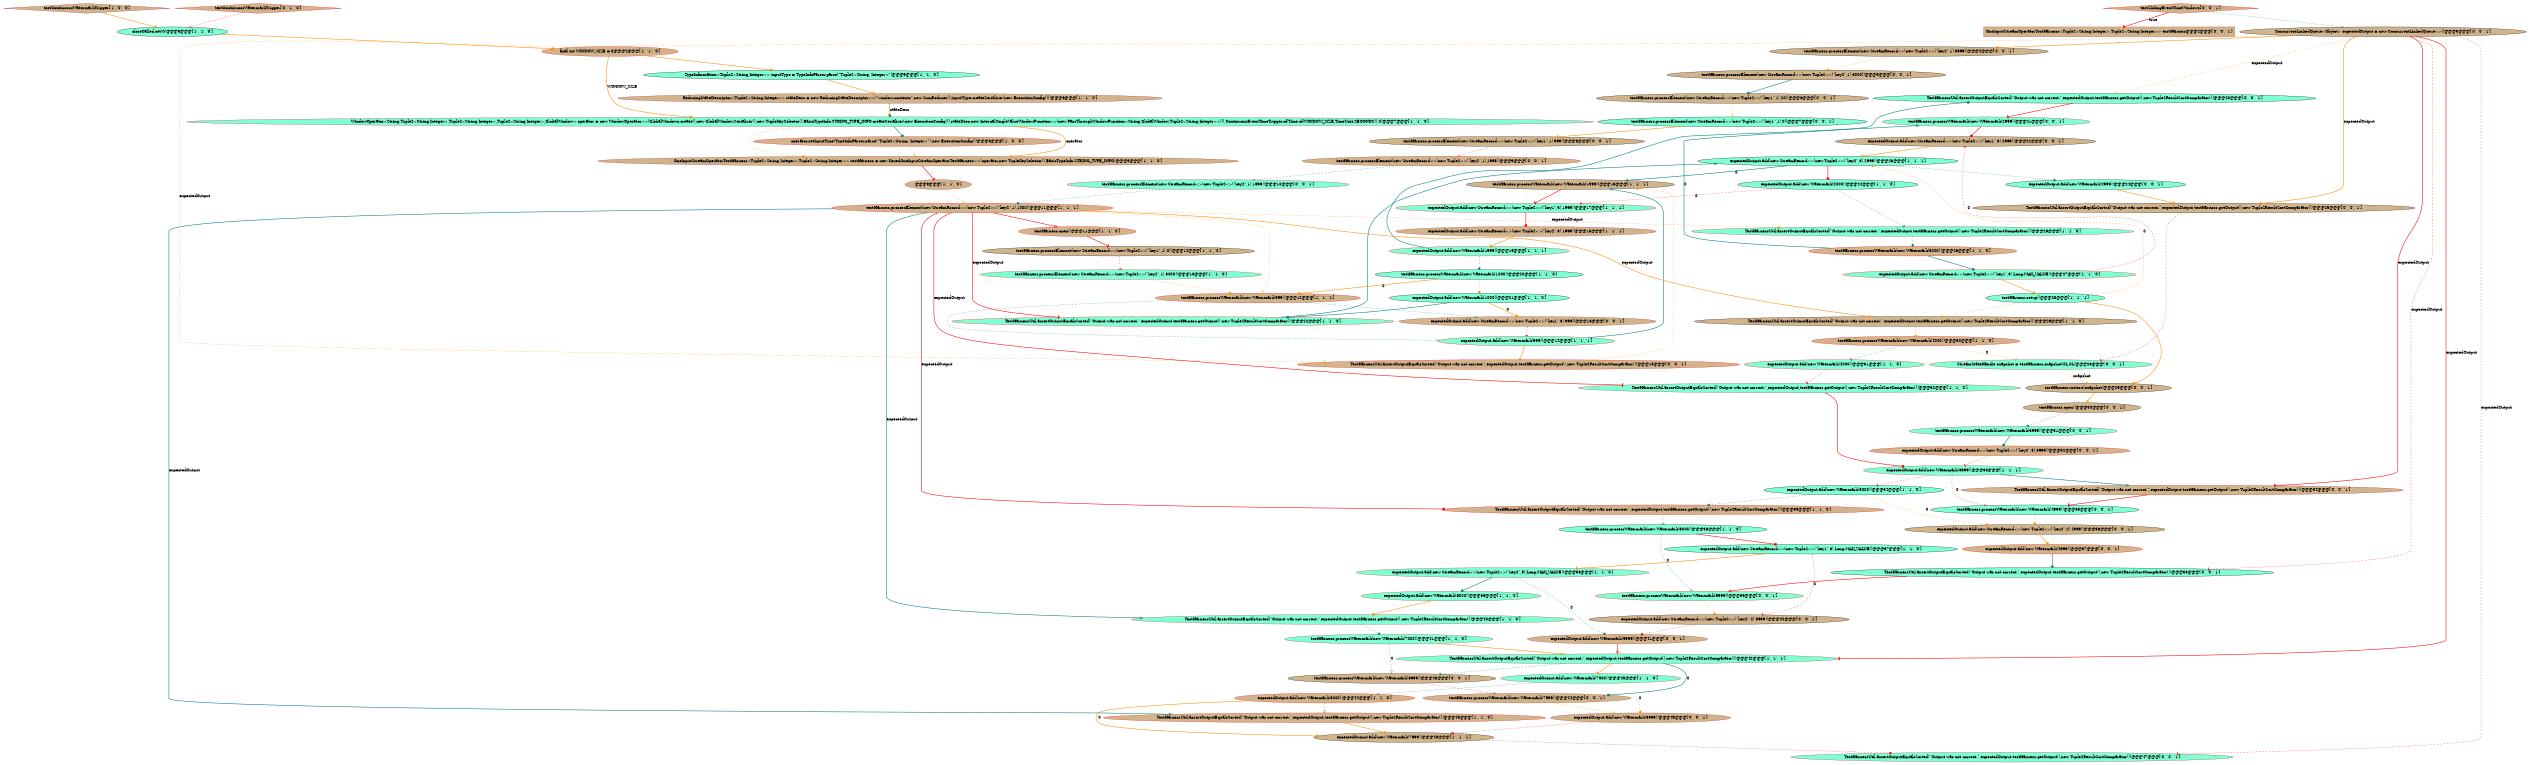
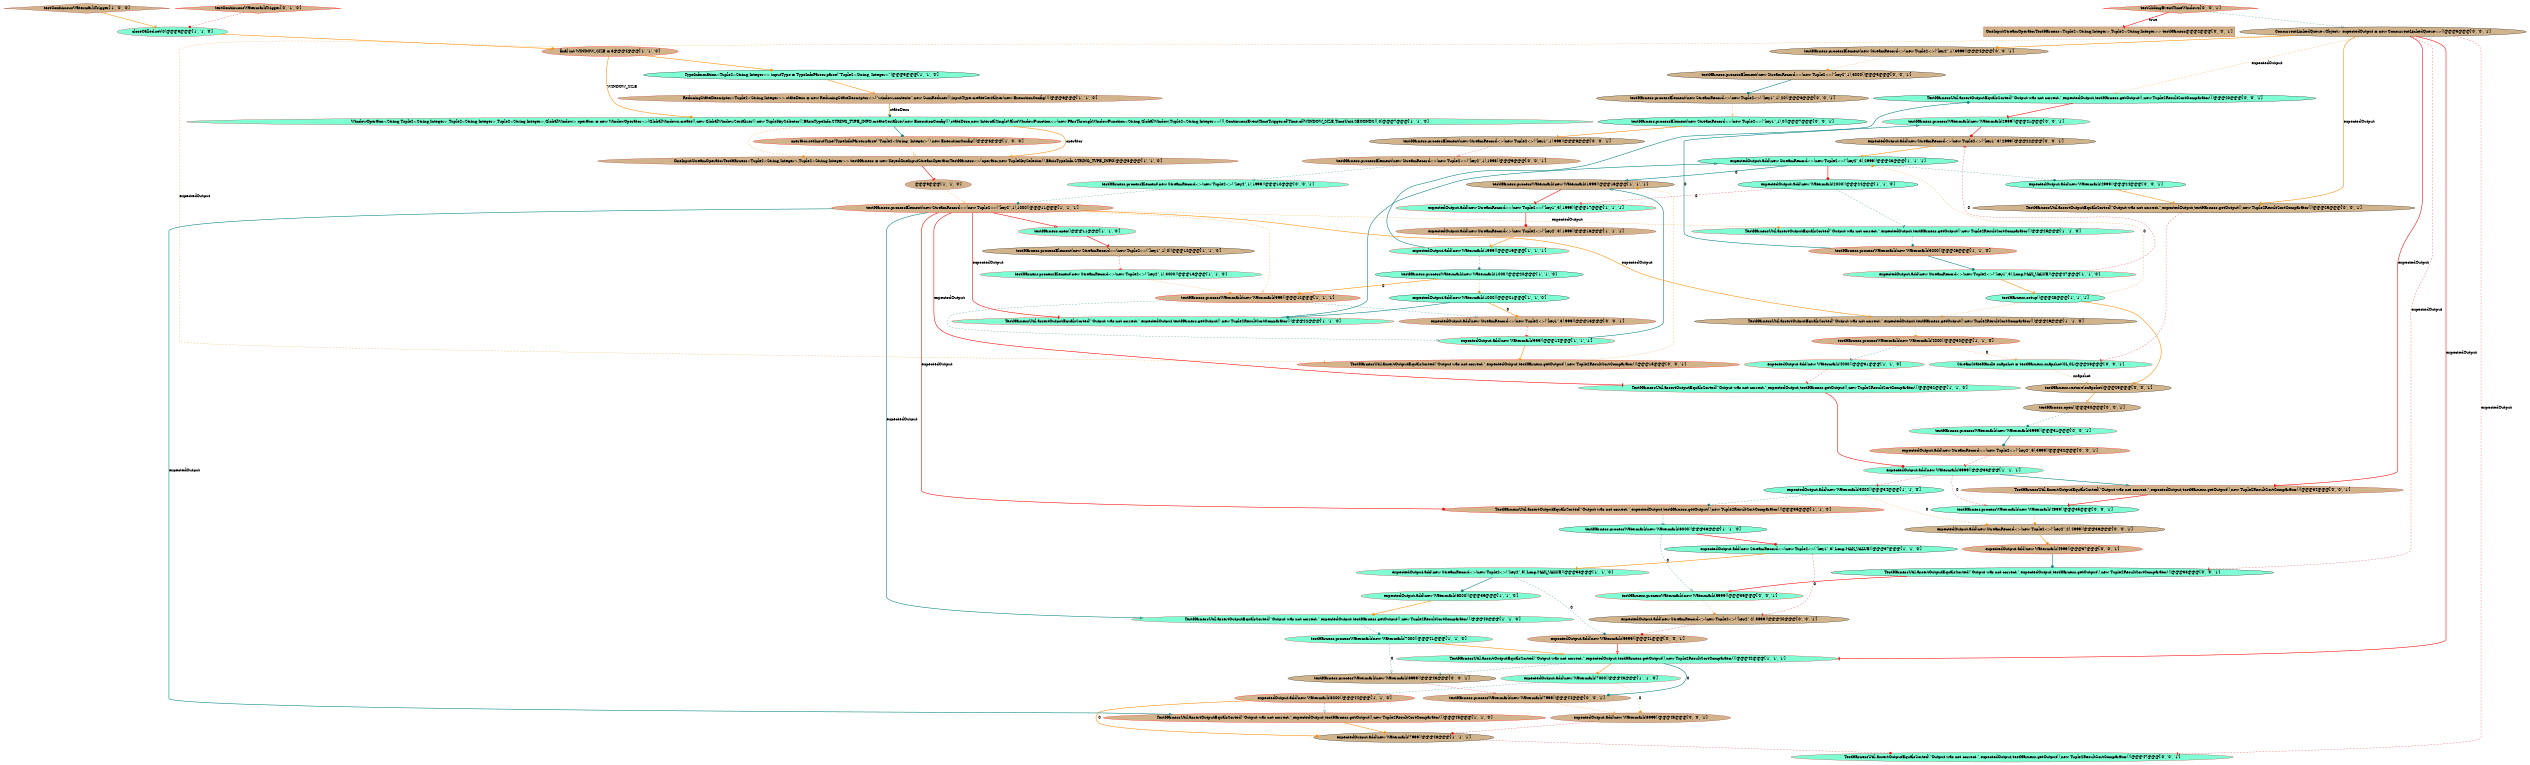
edge "testContinuousWatermarkTrigger['0', '1', '0']" -> "closeCalled.set(0)@@@3@@@['1', '1', '0']": arrowhead onormal -> dot
node "closeCalled.set(0)@@@3@@@['1', '1', '0']": color black -> brown
node "testHarness.open()@@@11@@@['1', '1', '0']": fillcolor tan -> aquamarine
